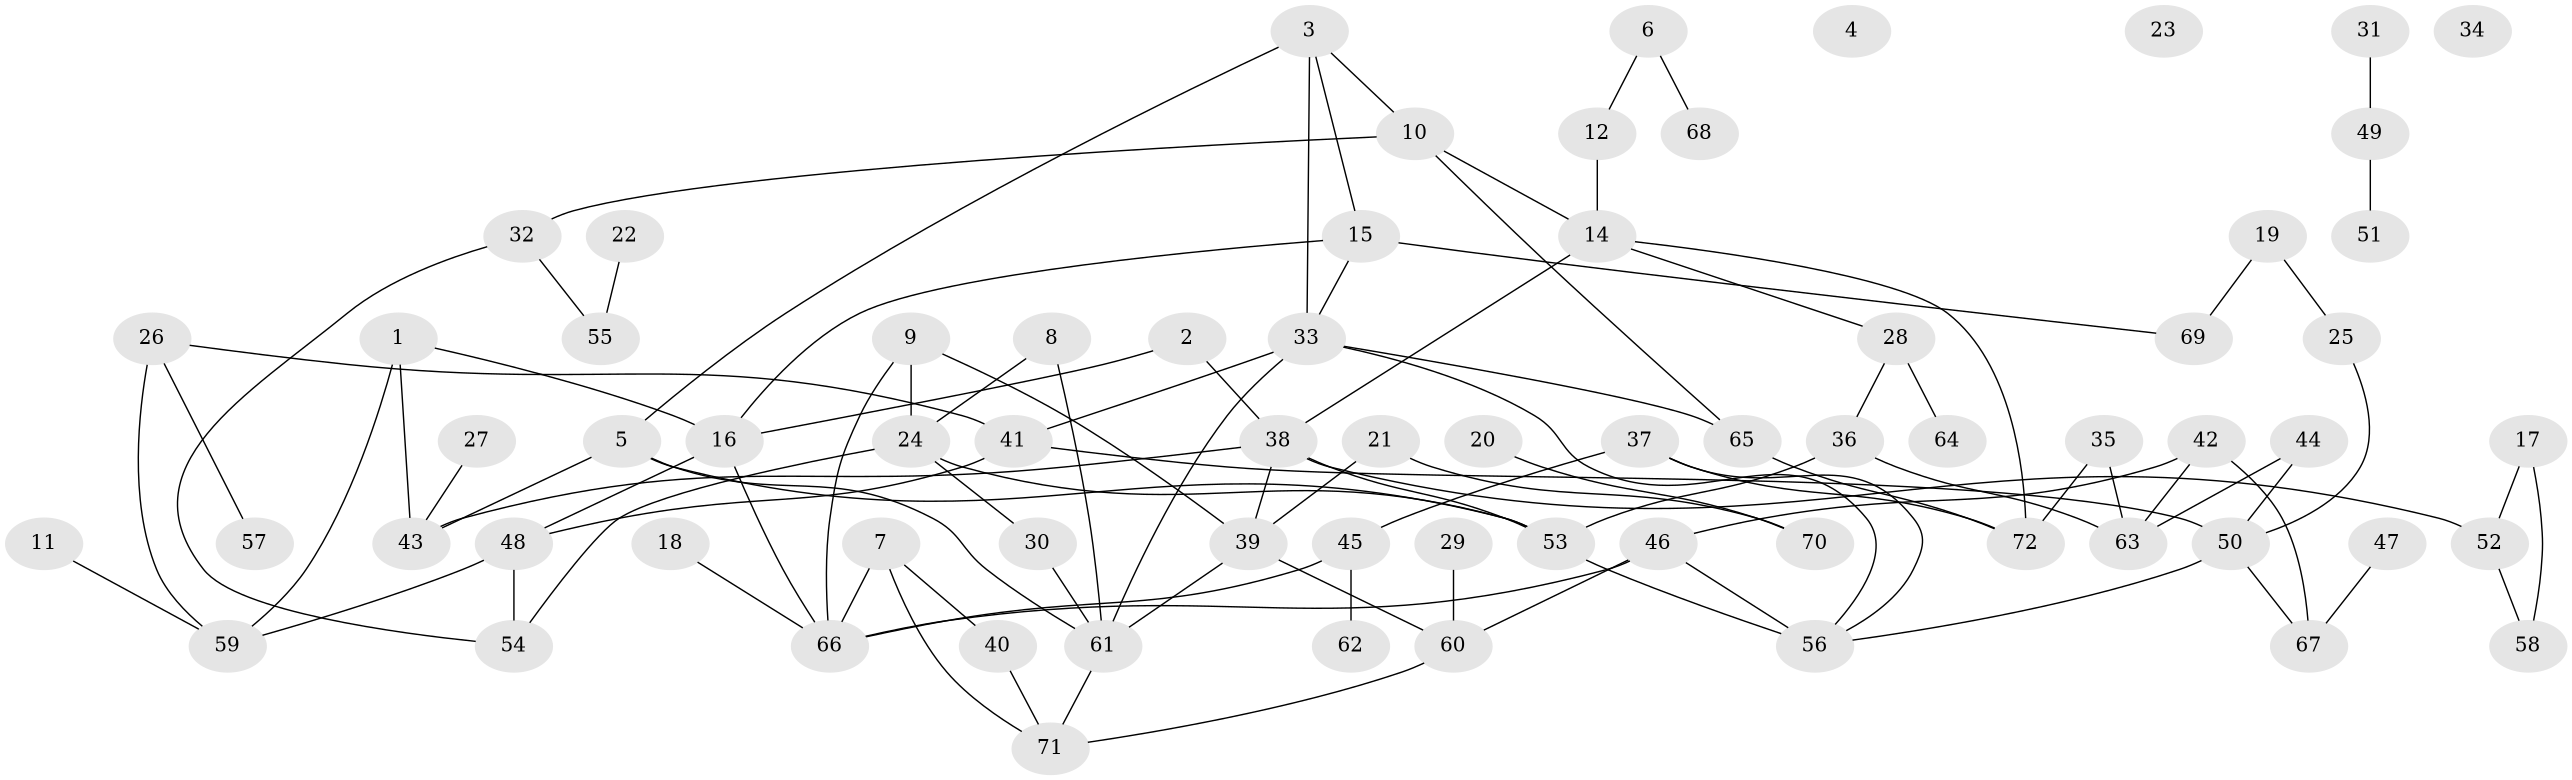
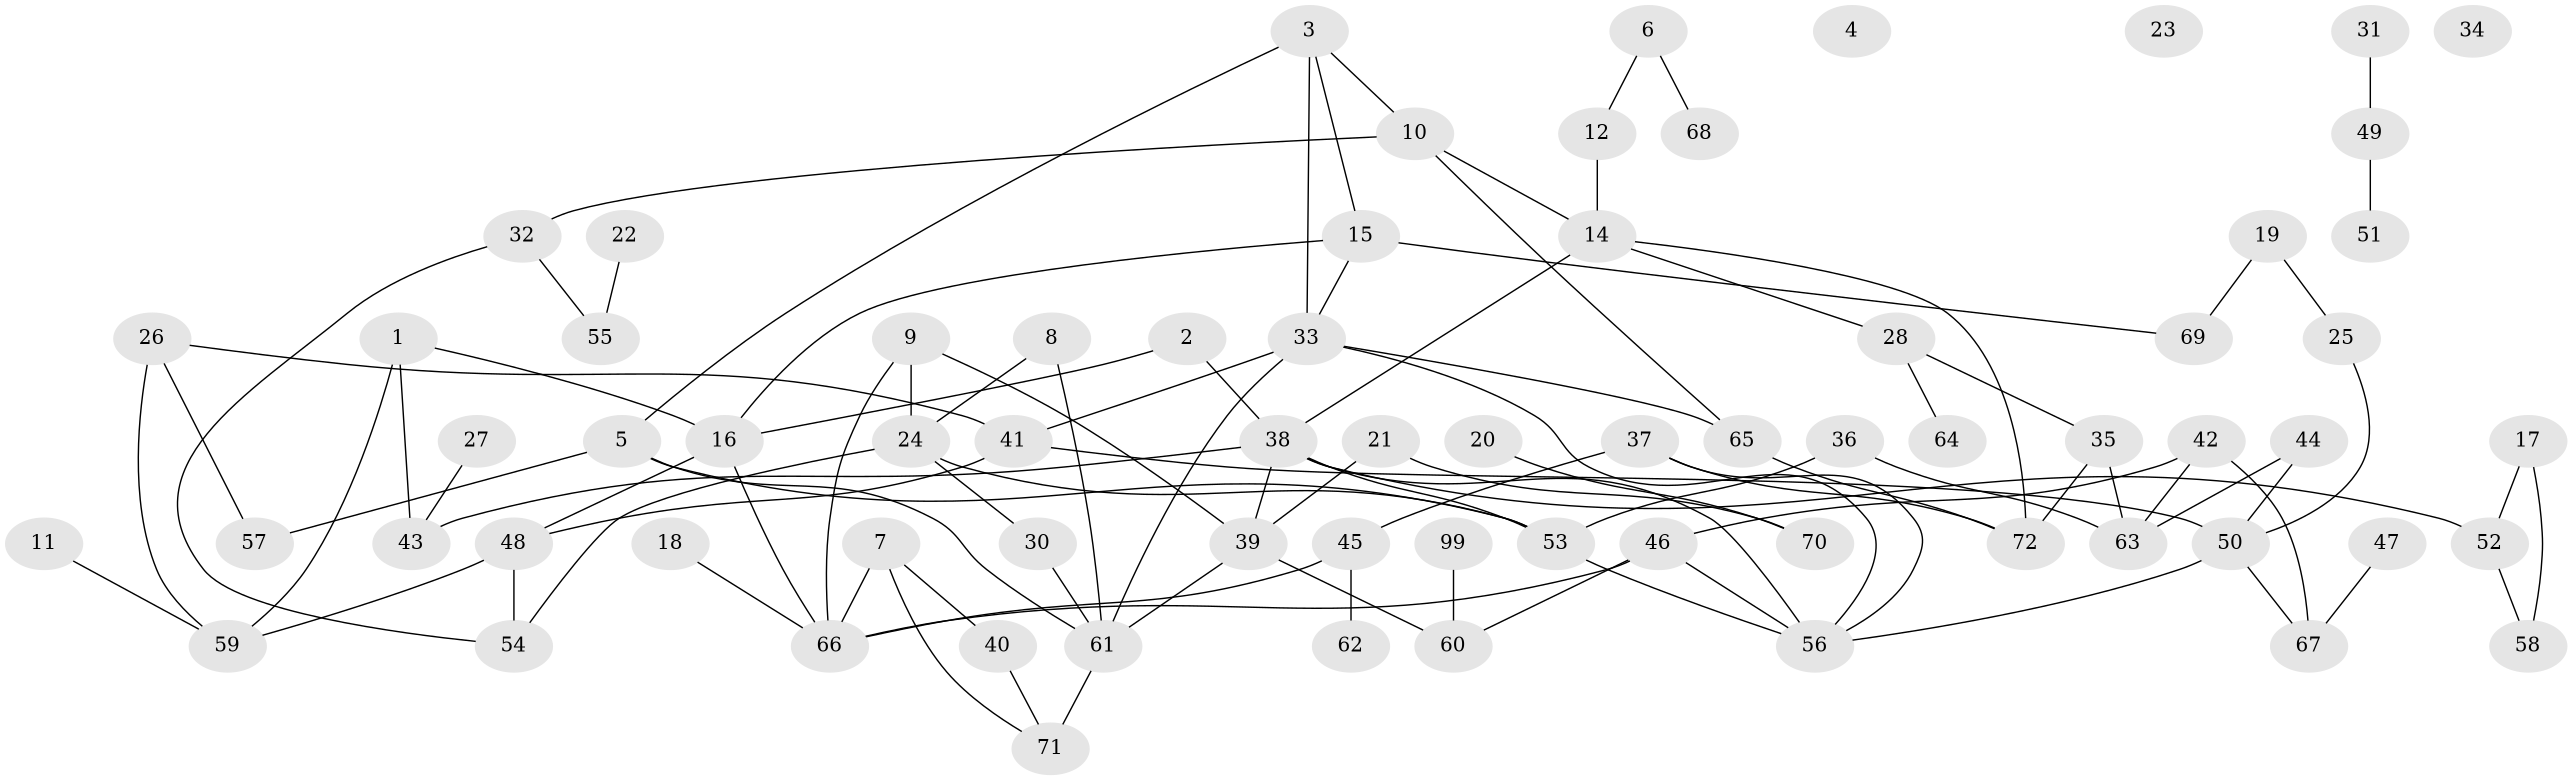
edge "28" -- "36": now "28" -- "35"
edge "5" -- "43": now "5" -- "57"
edge "38" -- "56": added
node "29": label "29" -> "99"
edge "60" -- "71": removed
